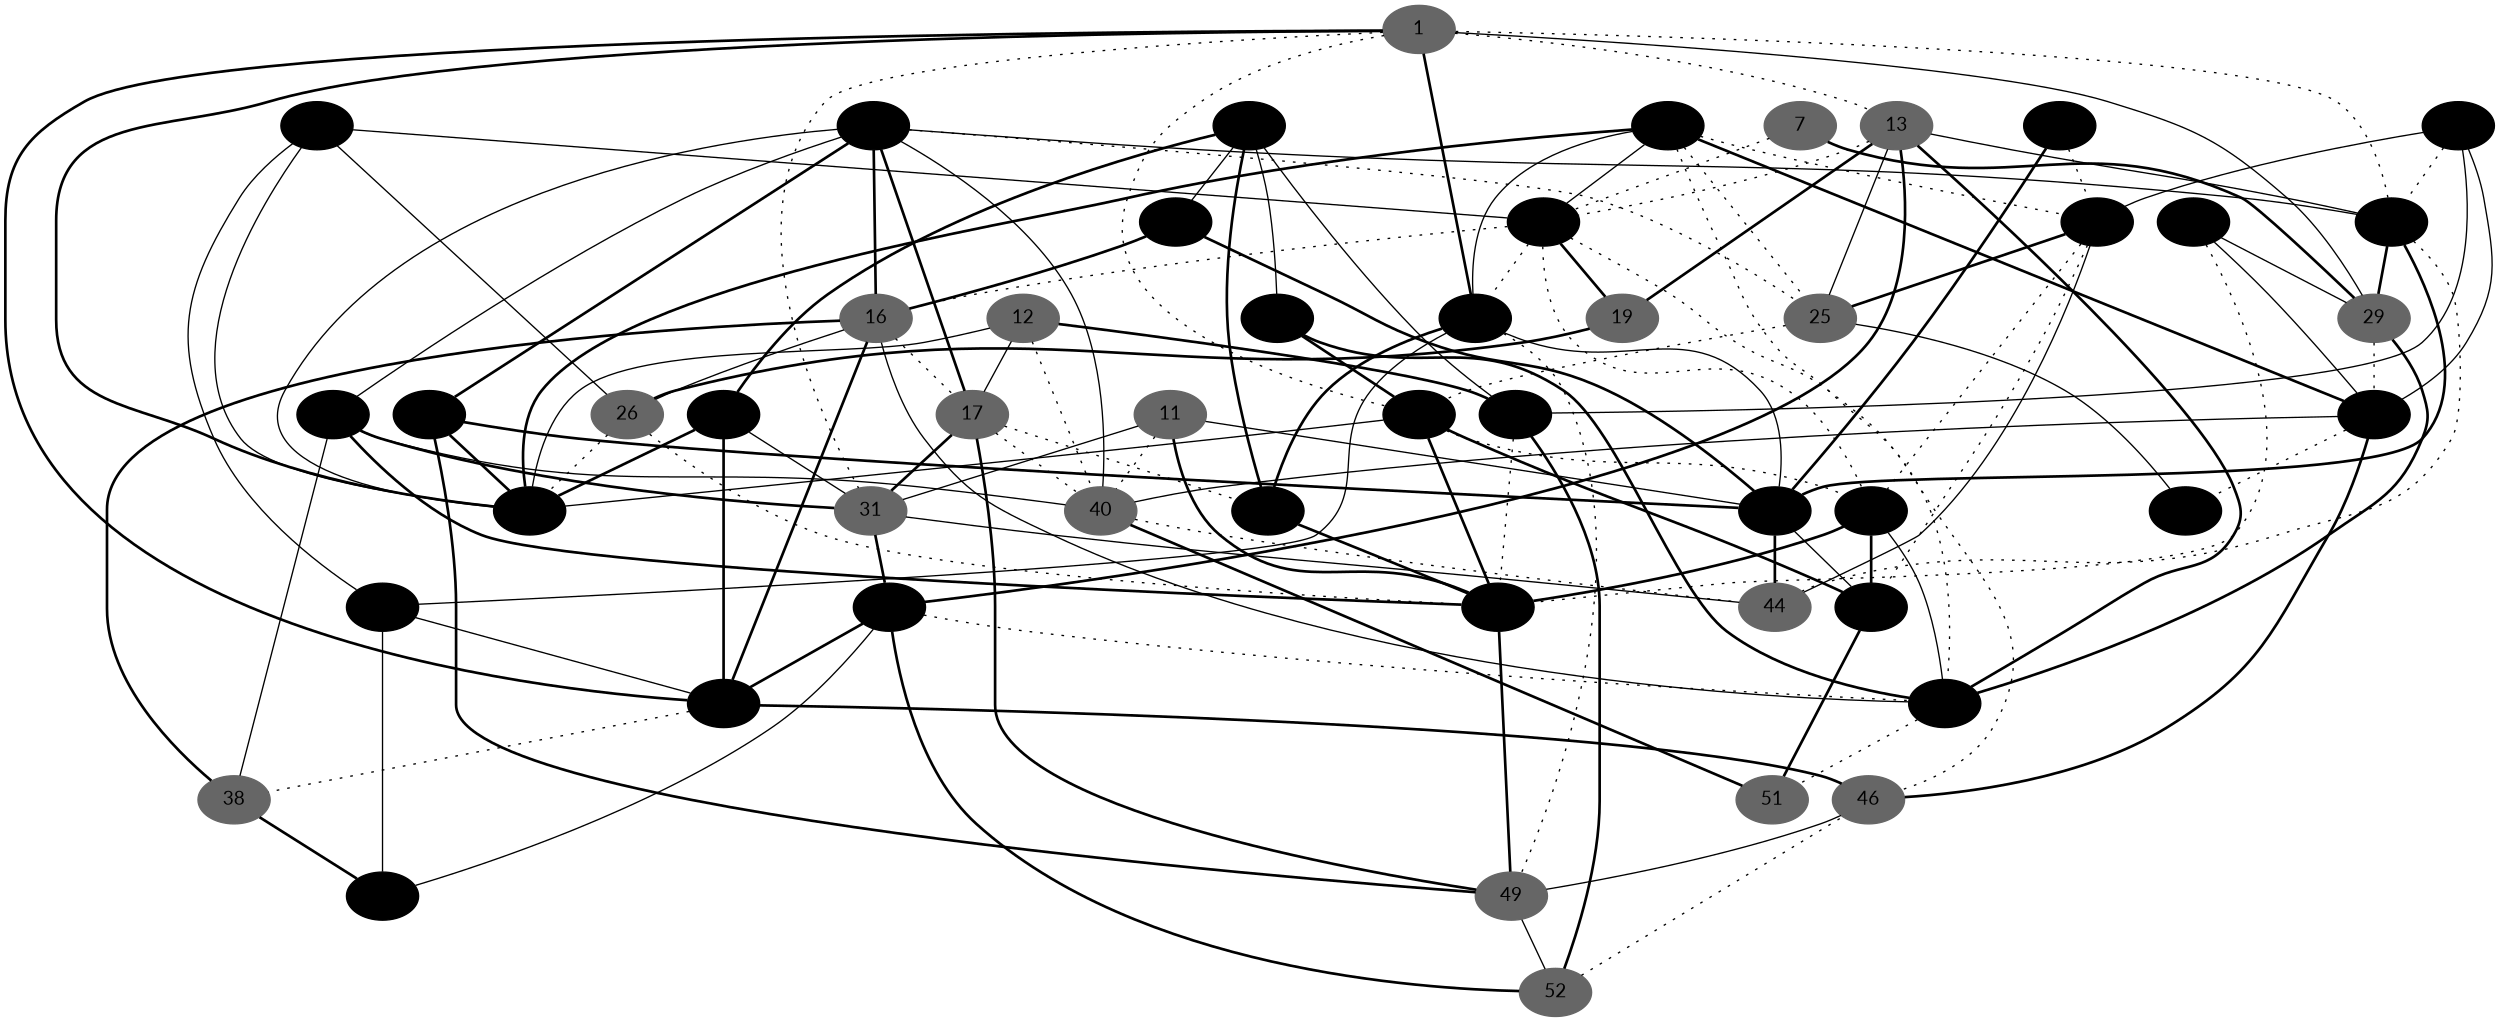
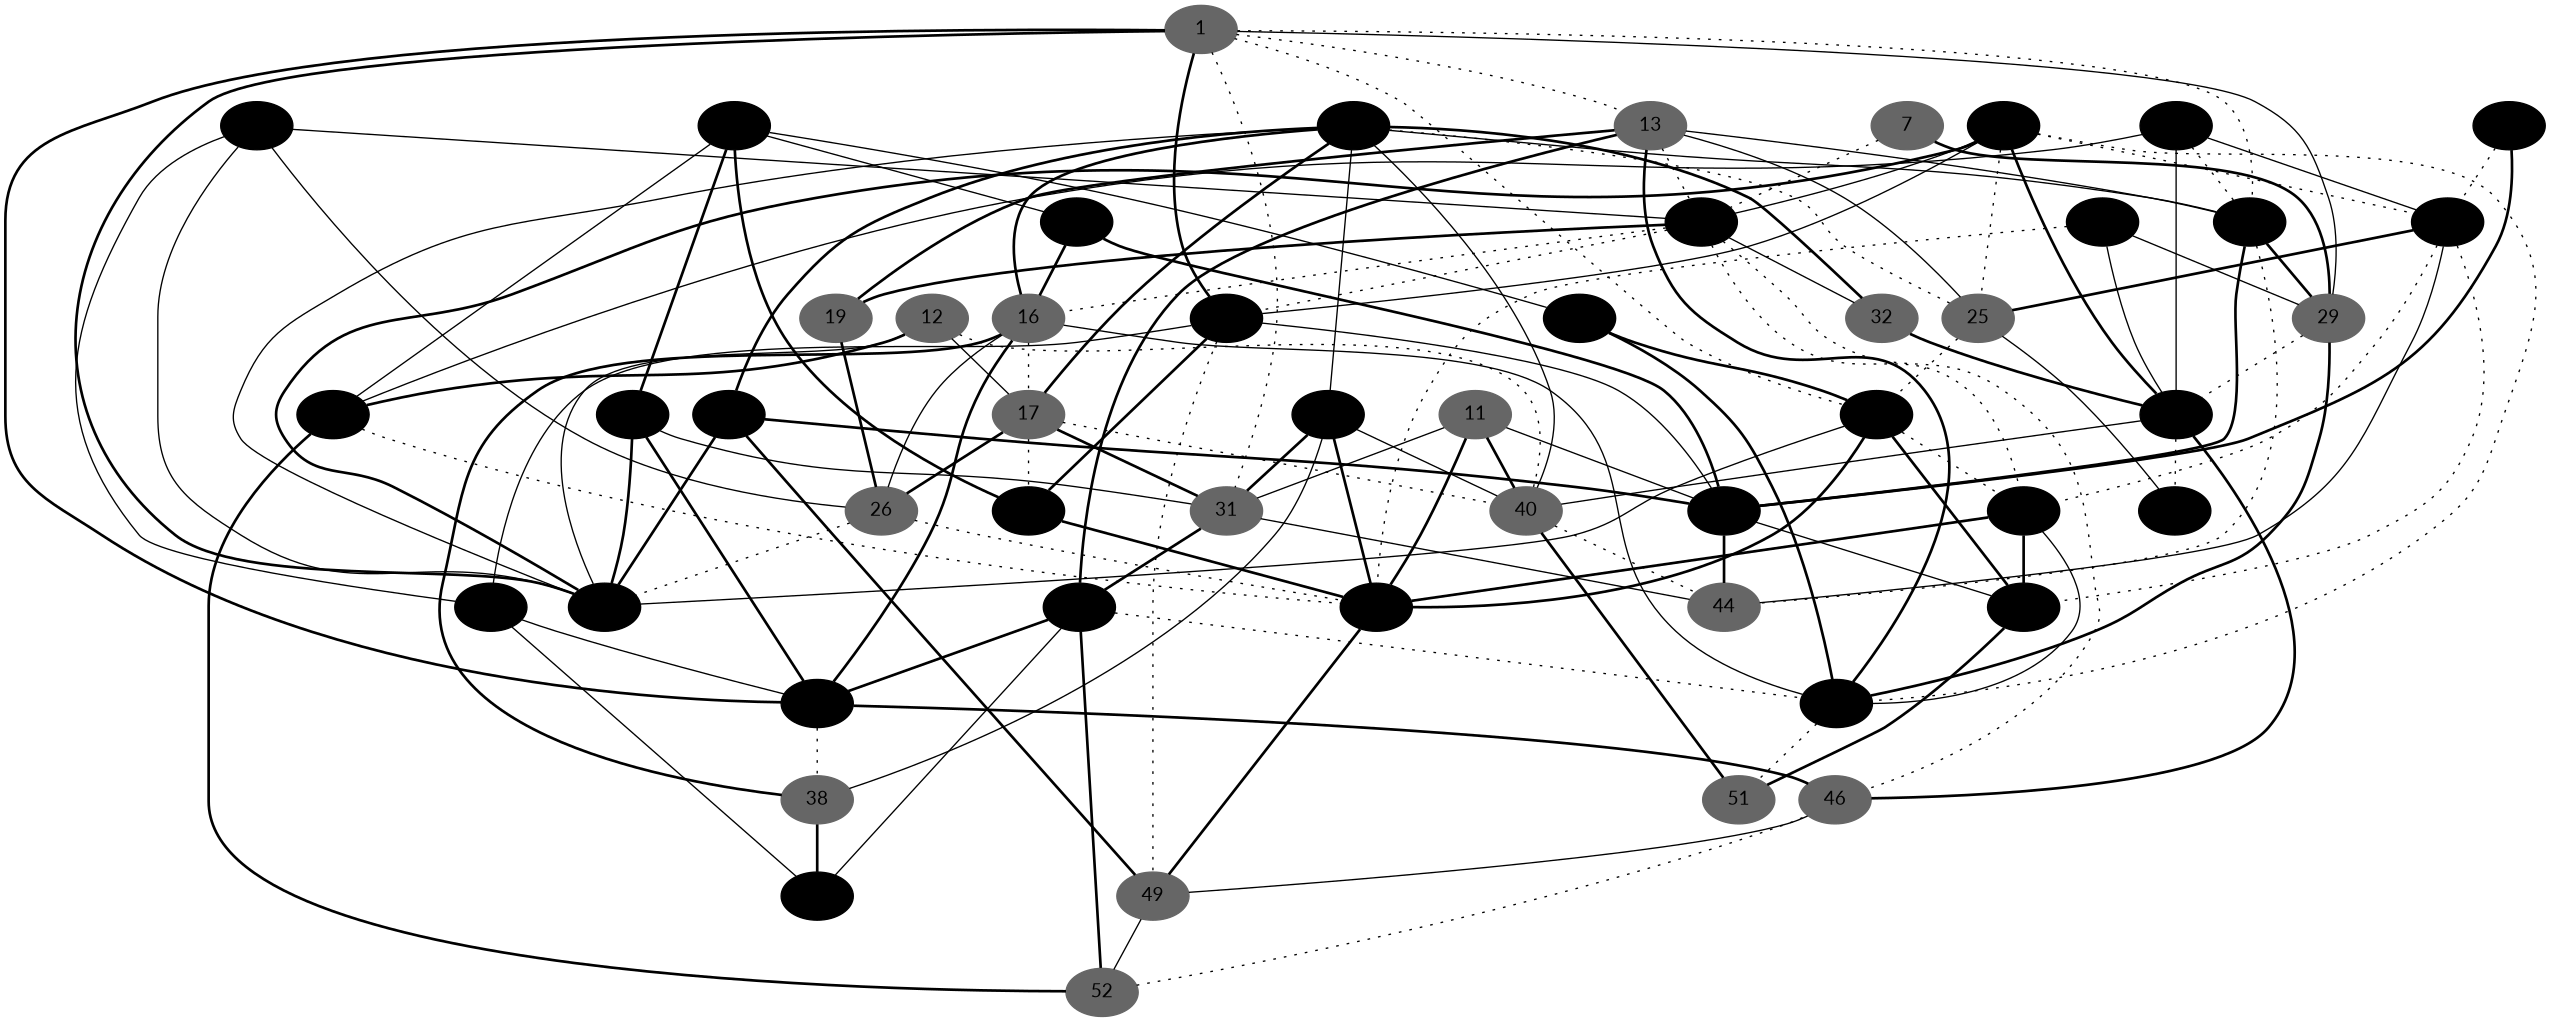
node "32": added
edge "11" -- "40": style dotted -> bold
edge "17" -- "49": now "17" -- "26"
